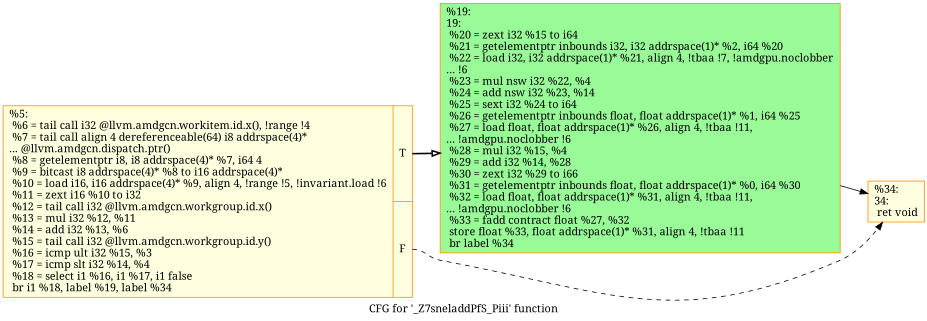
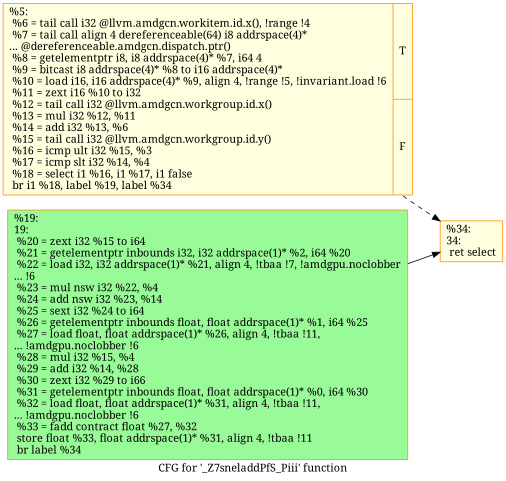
node "%5:": text "... @llvm.amdgcn.dispatch.ptr()" -> "... @dereferenceable.amdgcn.dispatch.ptr()"
edge "%5:" -> "%19:": removed
node "%34:": text "ret void" -> "ret select"
